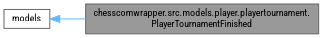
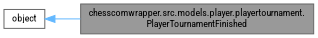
node "models": label "models" -> "object"
